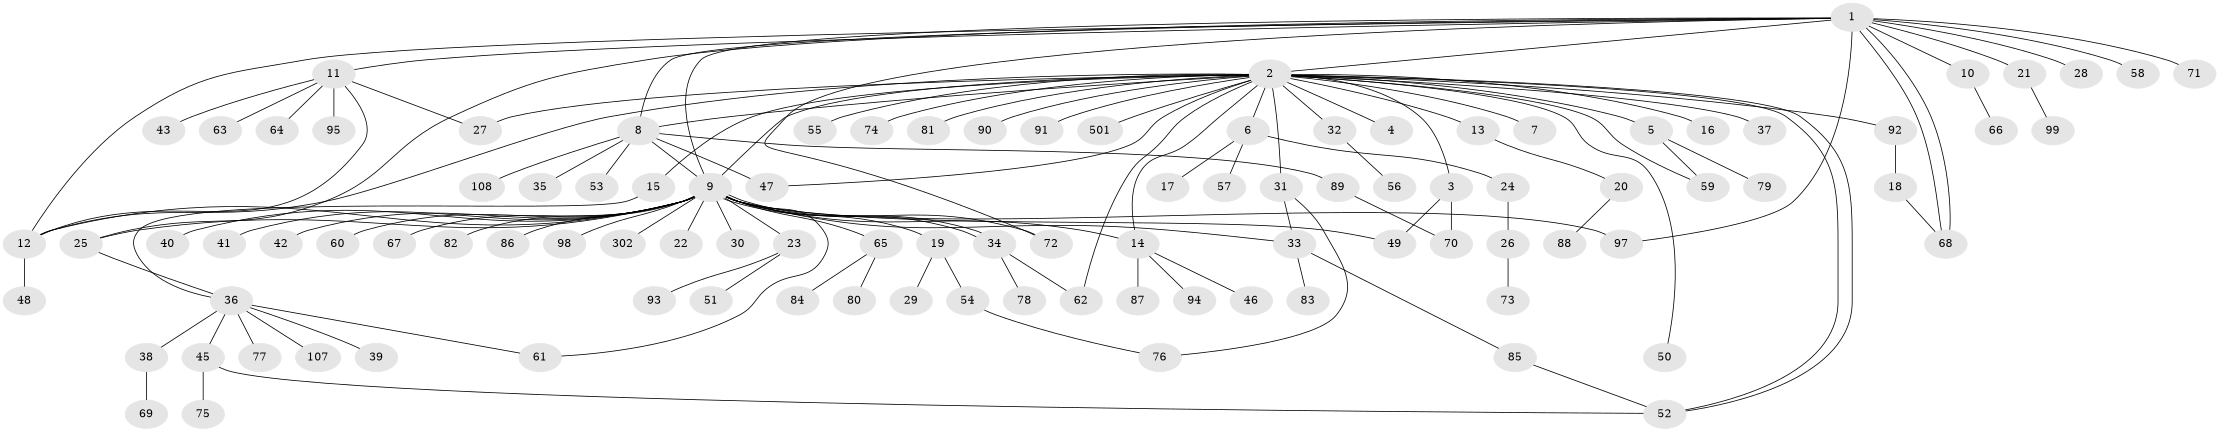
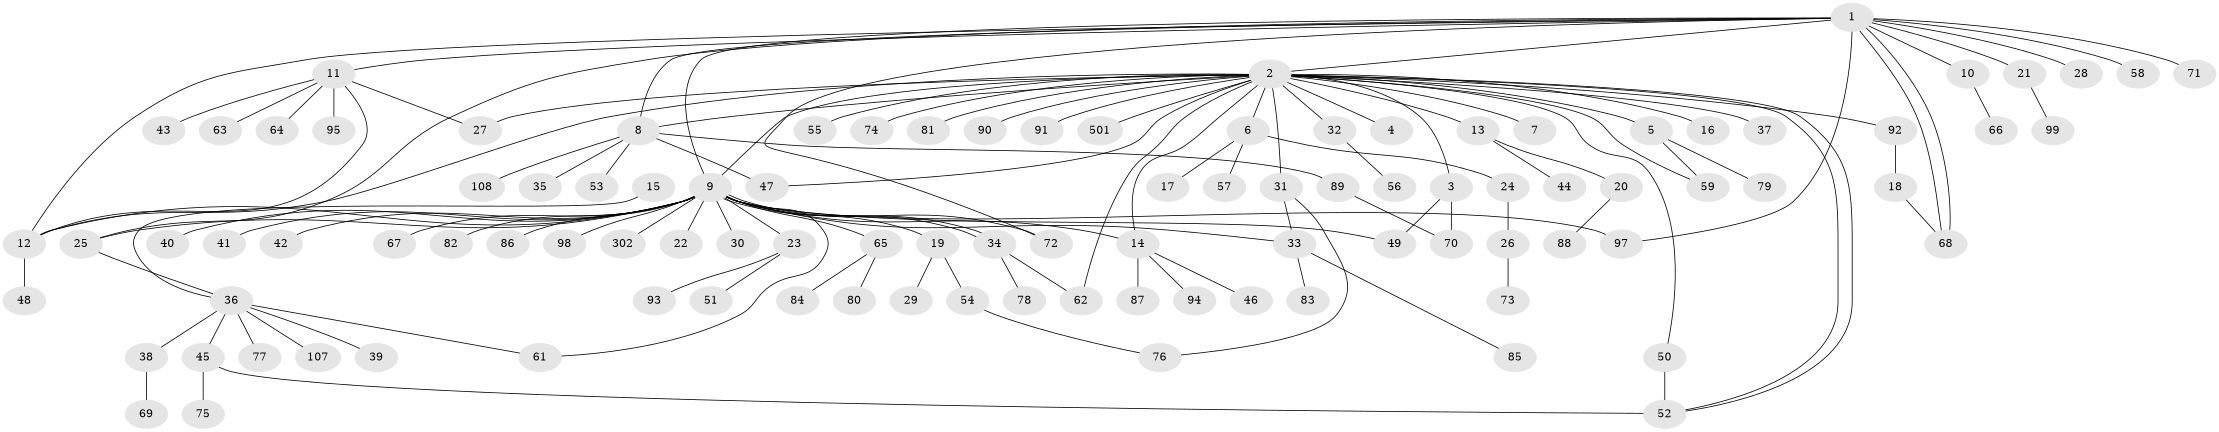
edge "2" -- "15": removed
edge "8" -- "9": removed
node "44": added
node "60": removed
edge "85" -- "52": now "50" -- "52"
